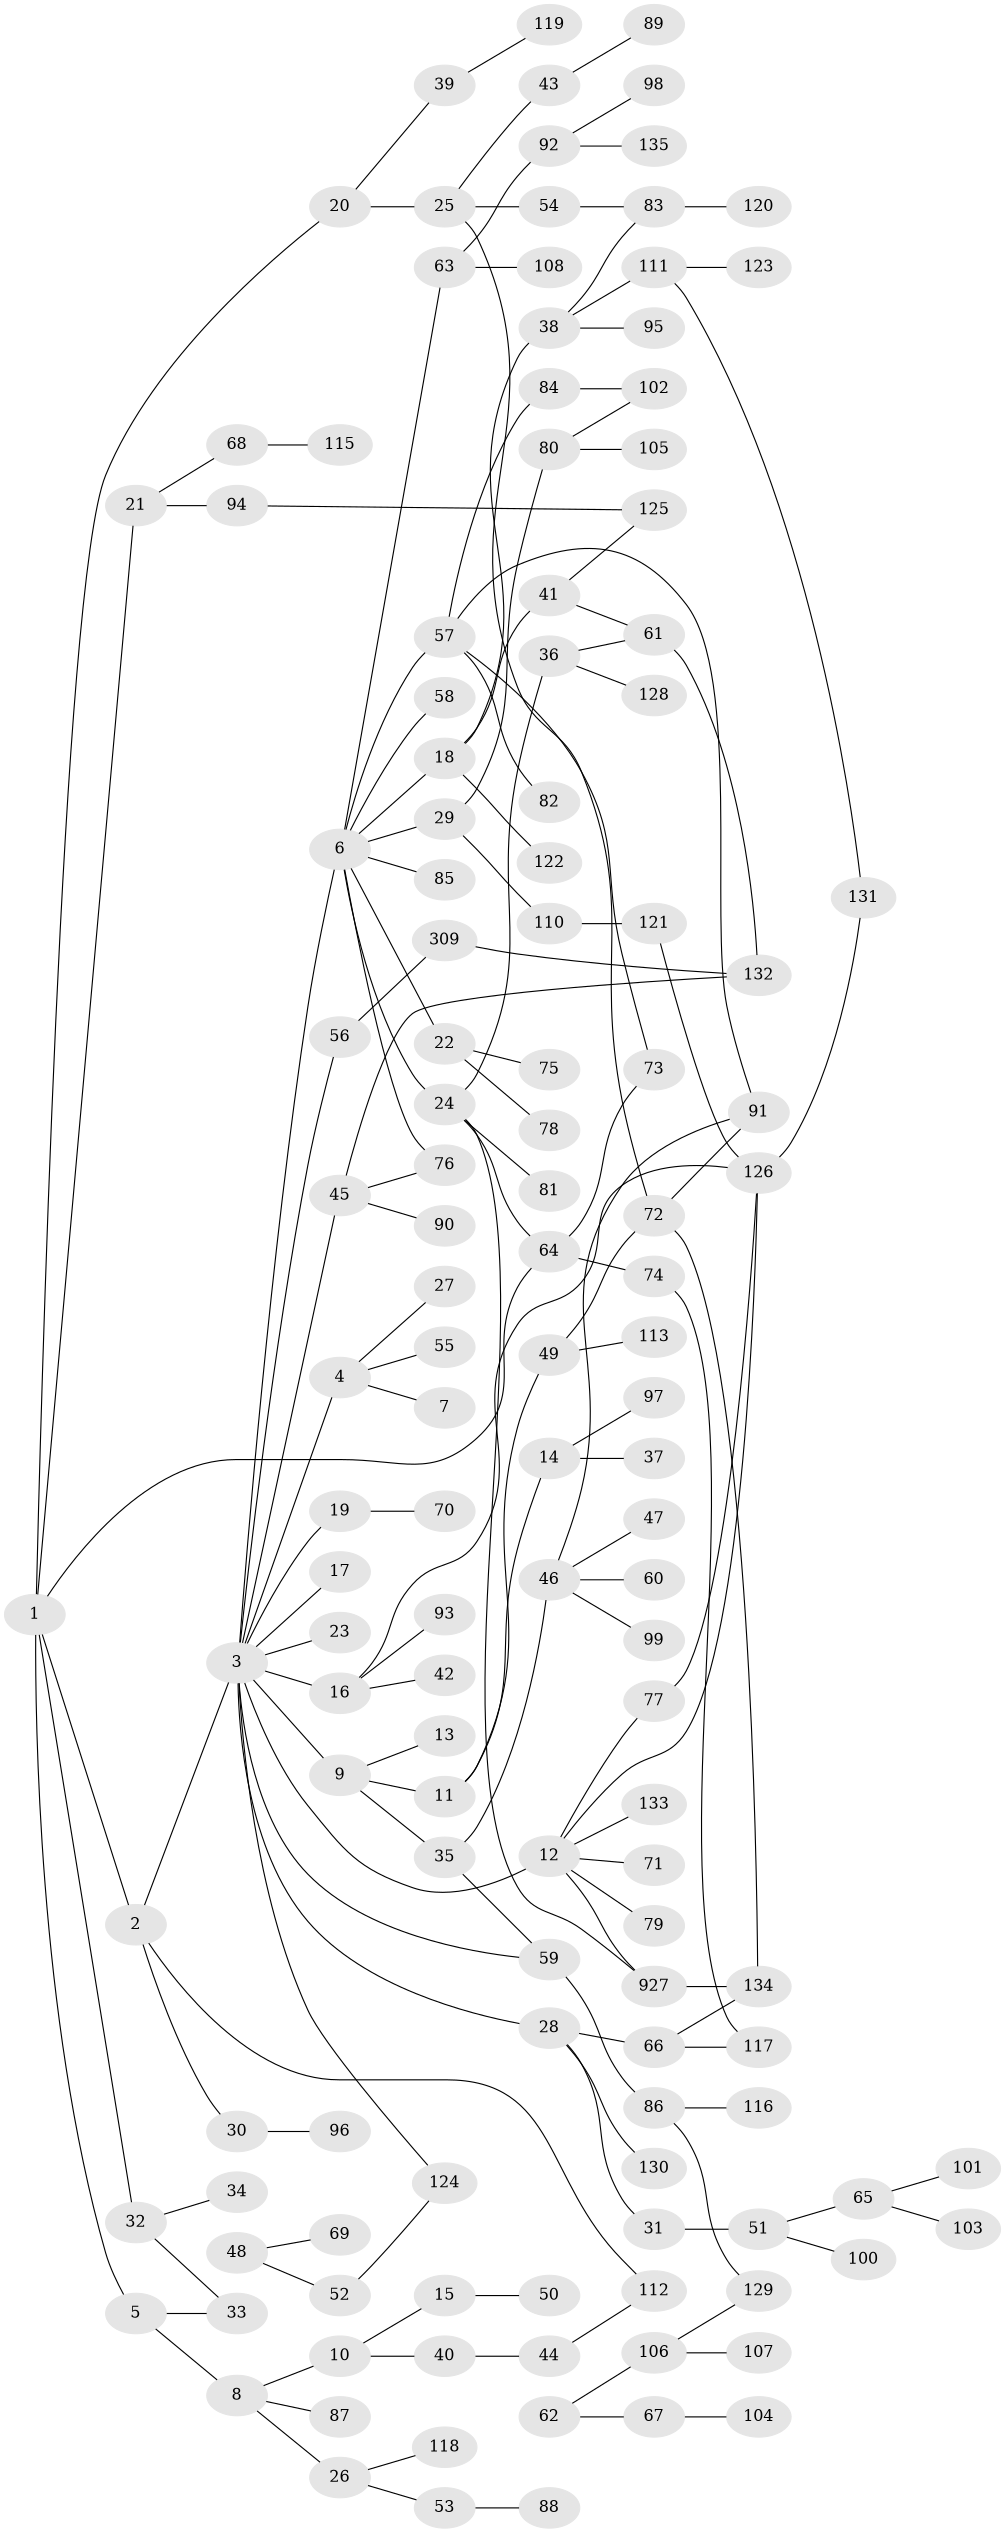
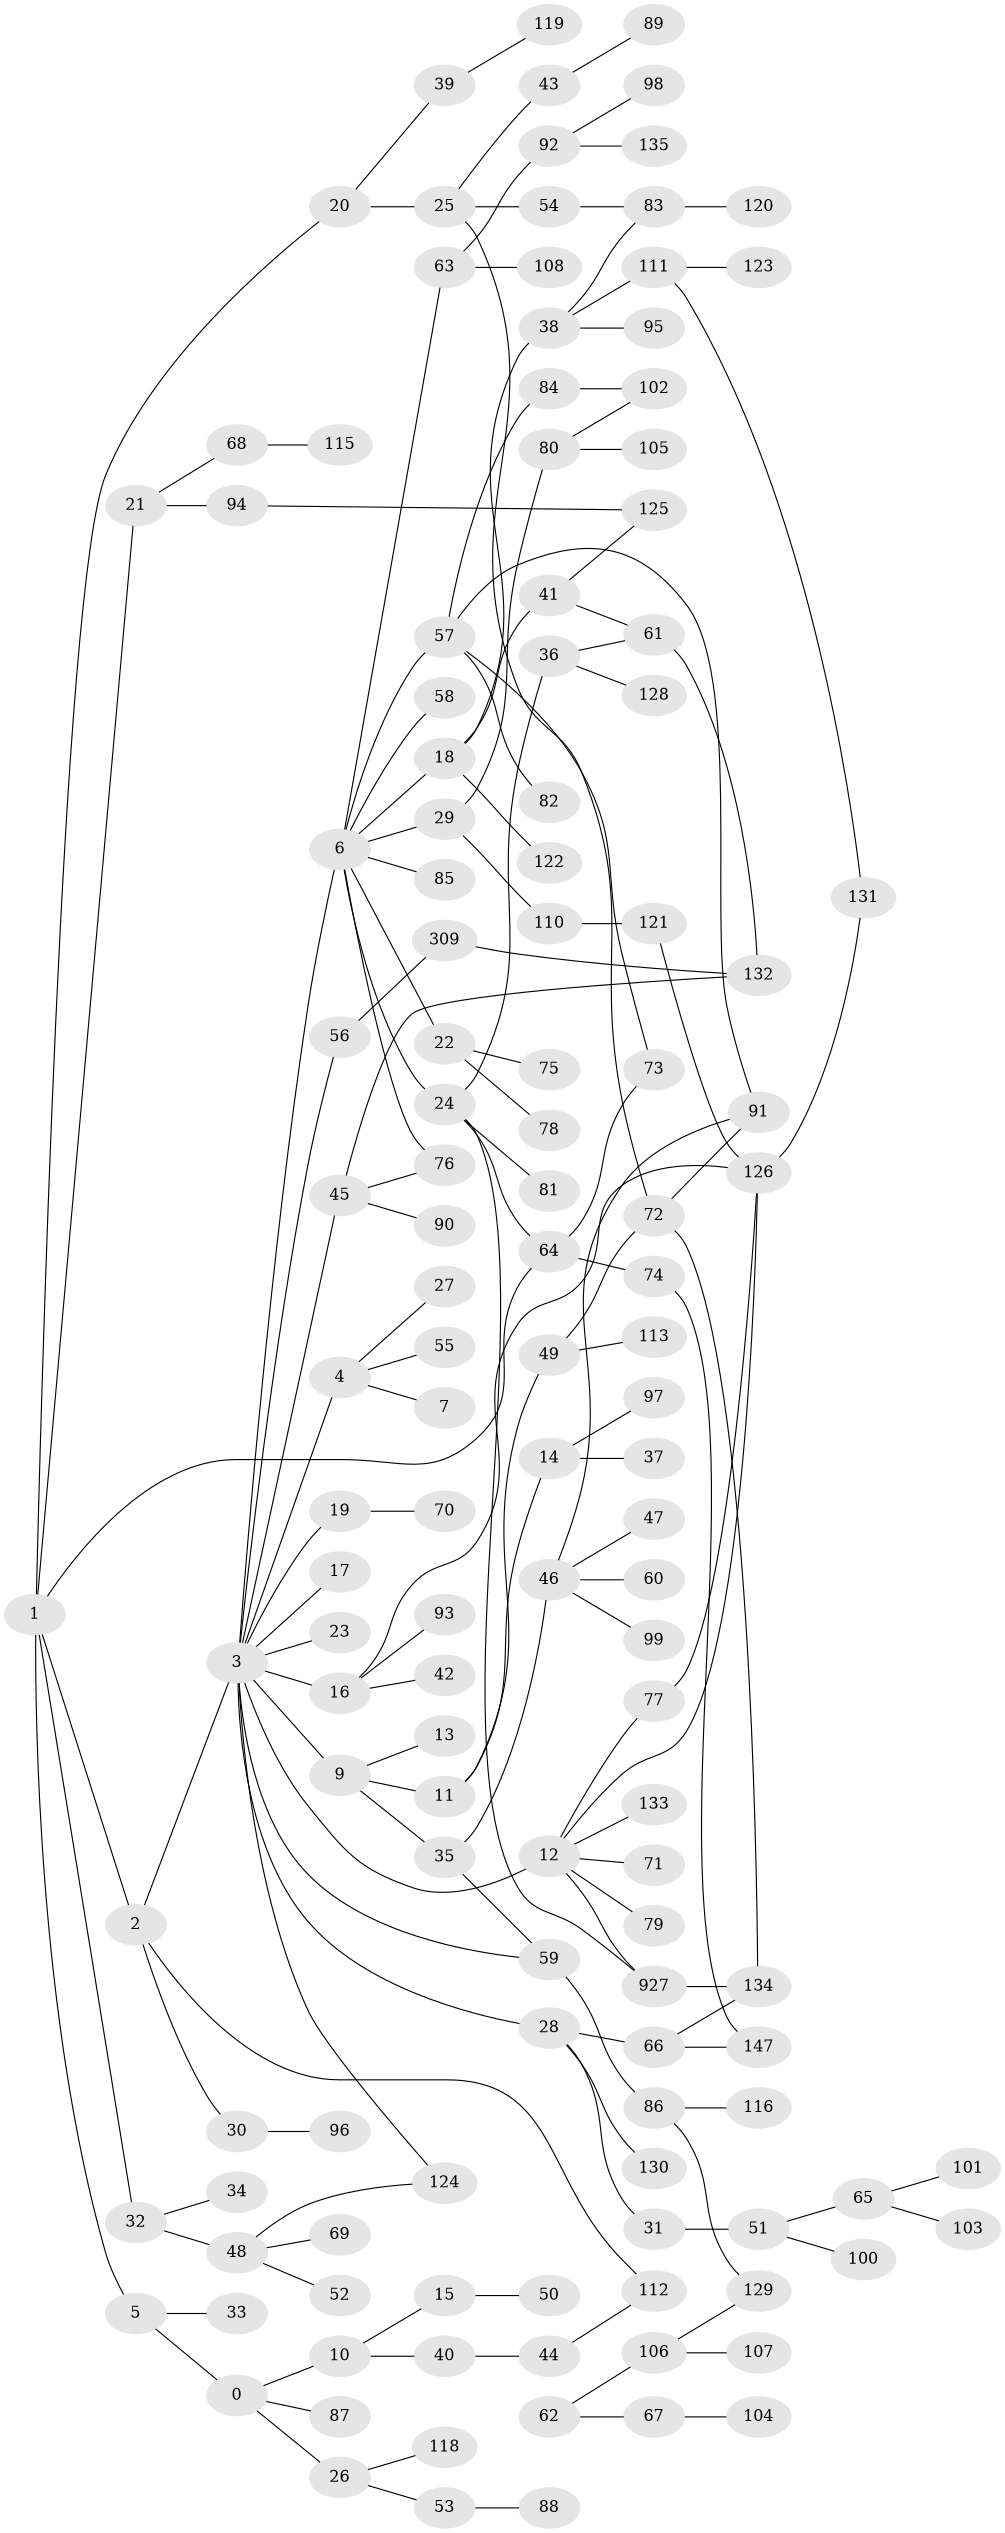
node "117": label "117" -> "147"
edge "124" -- "52": now "124" -- "48"
edge "32" -- "33": now "32" -- "48"
node "8": label "8" -> "0"
